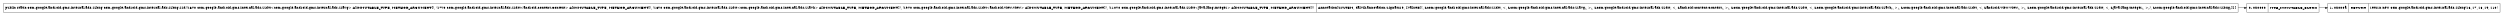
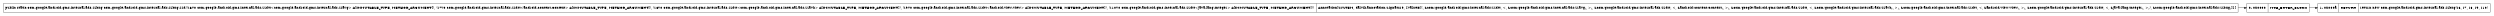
node "0: 0x0000": text "MTH_IMMUTABLE_BLOCK" -> "MTH_ENTER_BLOCK"
